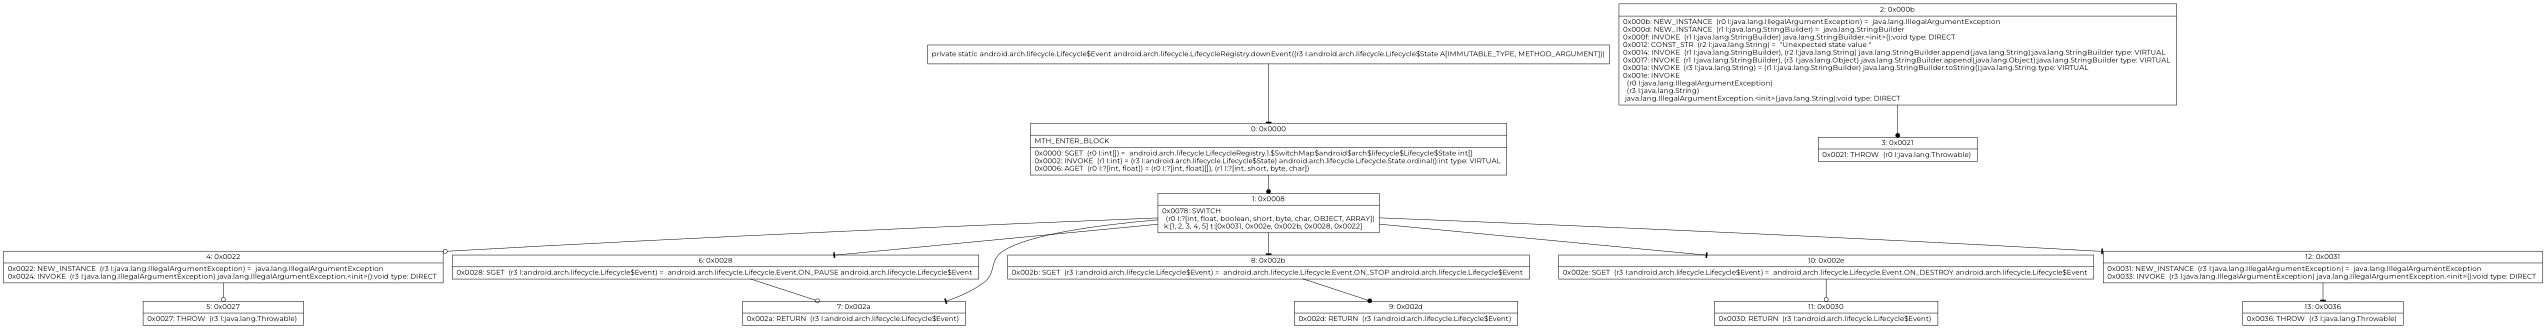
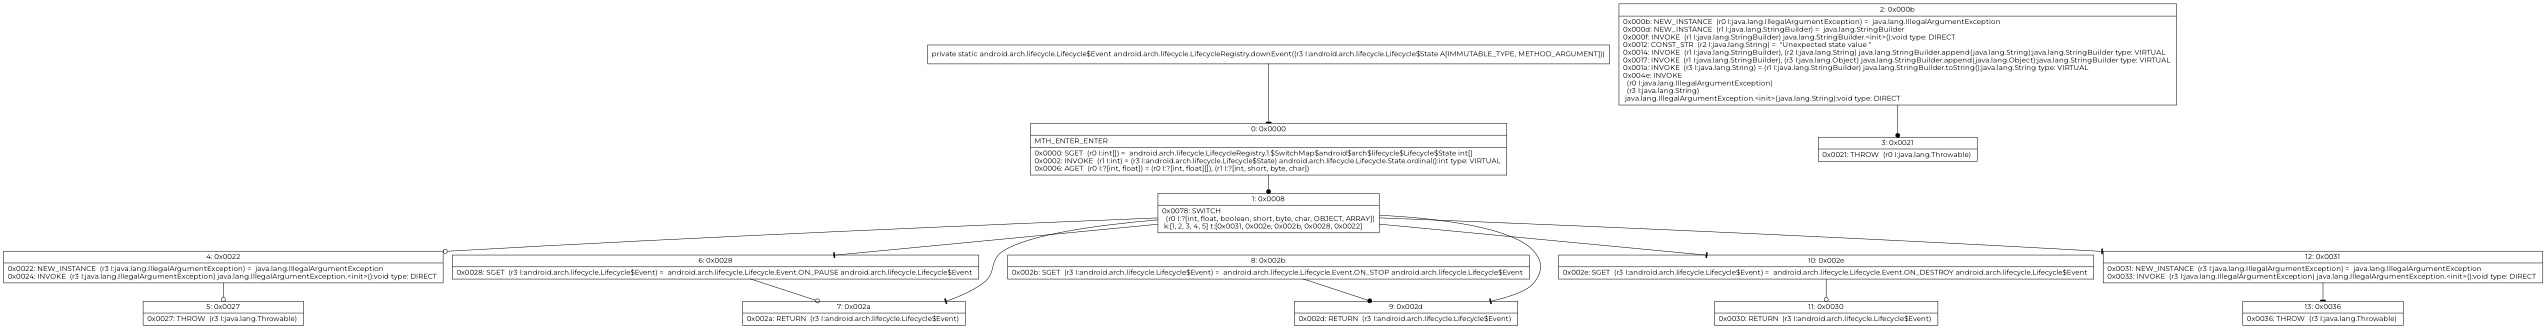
node "2: 0x000b": text "0x001e: INVOKE" -> "0x004e: INVOKE"
node "0: 0x0000": text "MTH_ENTER_BLOCK" -> "MTH_ENTER_ENTER"
edge "1: 0x0008" -> "8: 0x002b": now "1: 0x0008" -> "9: 0x002d"
